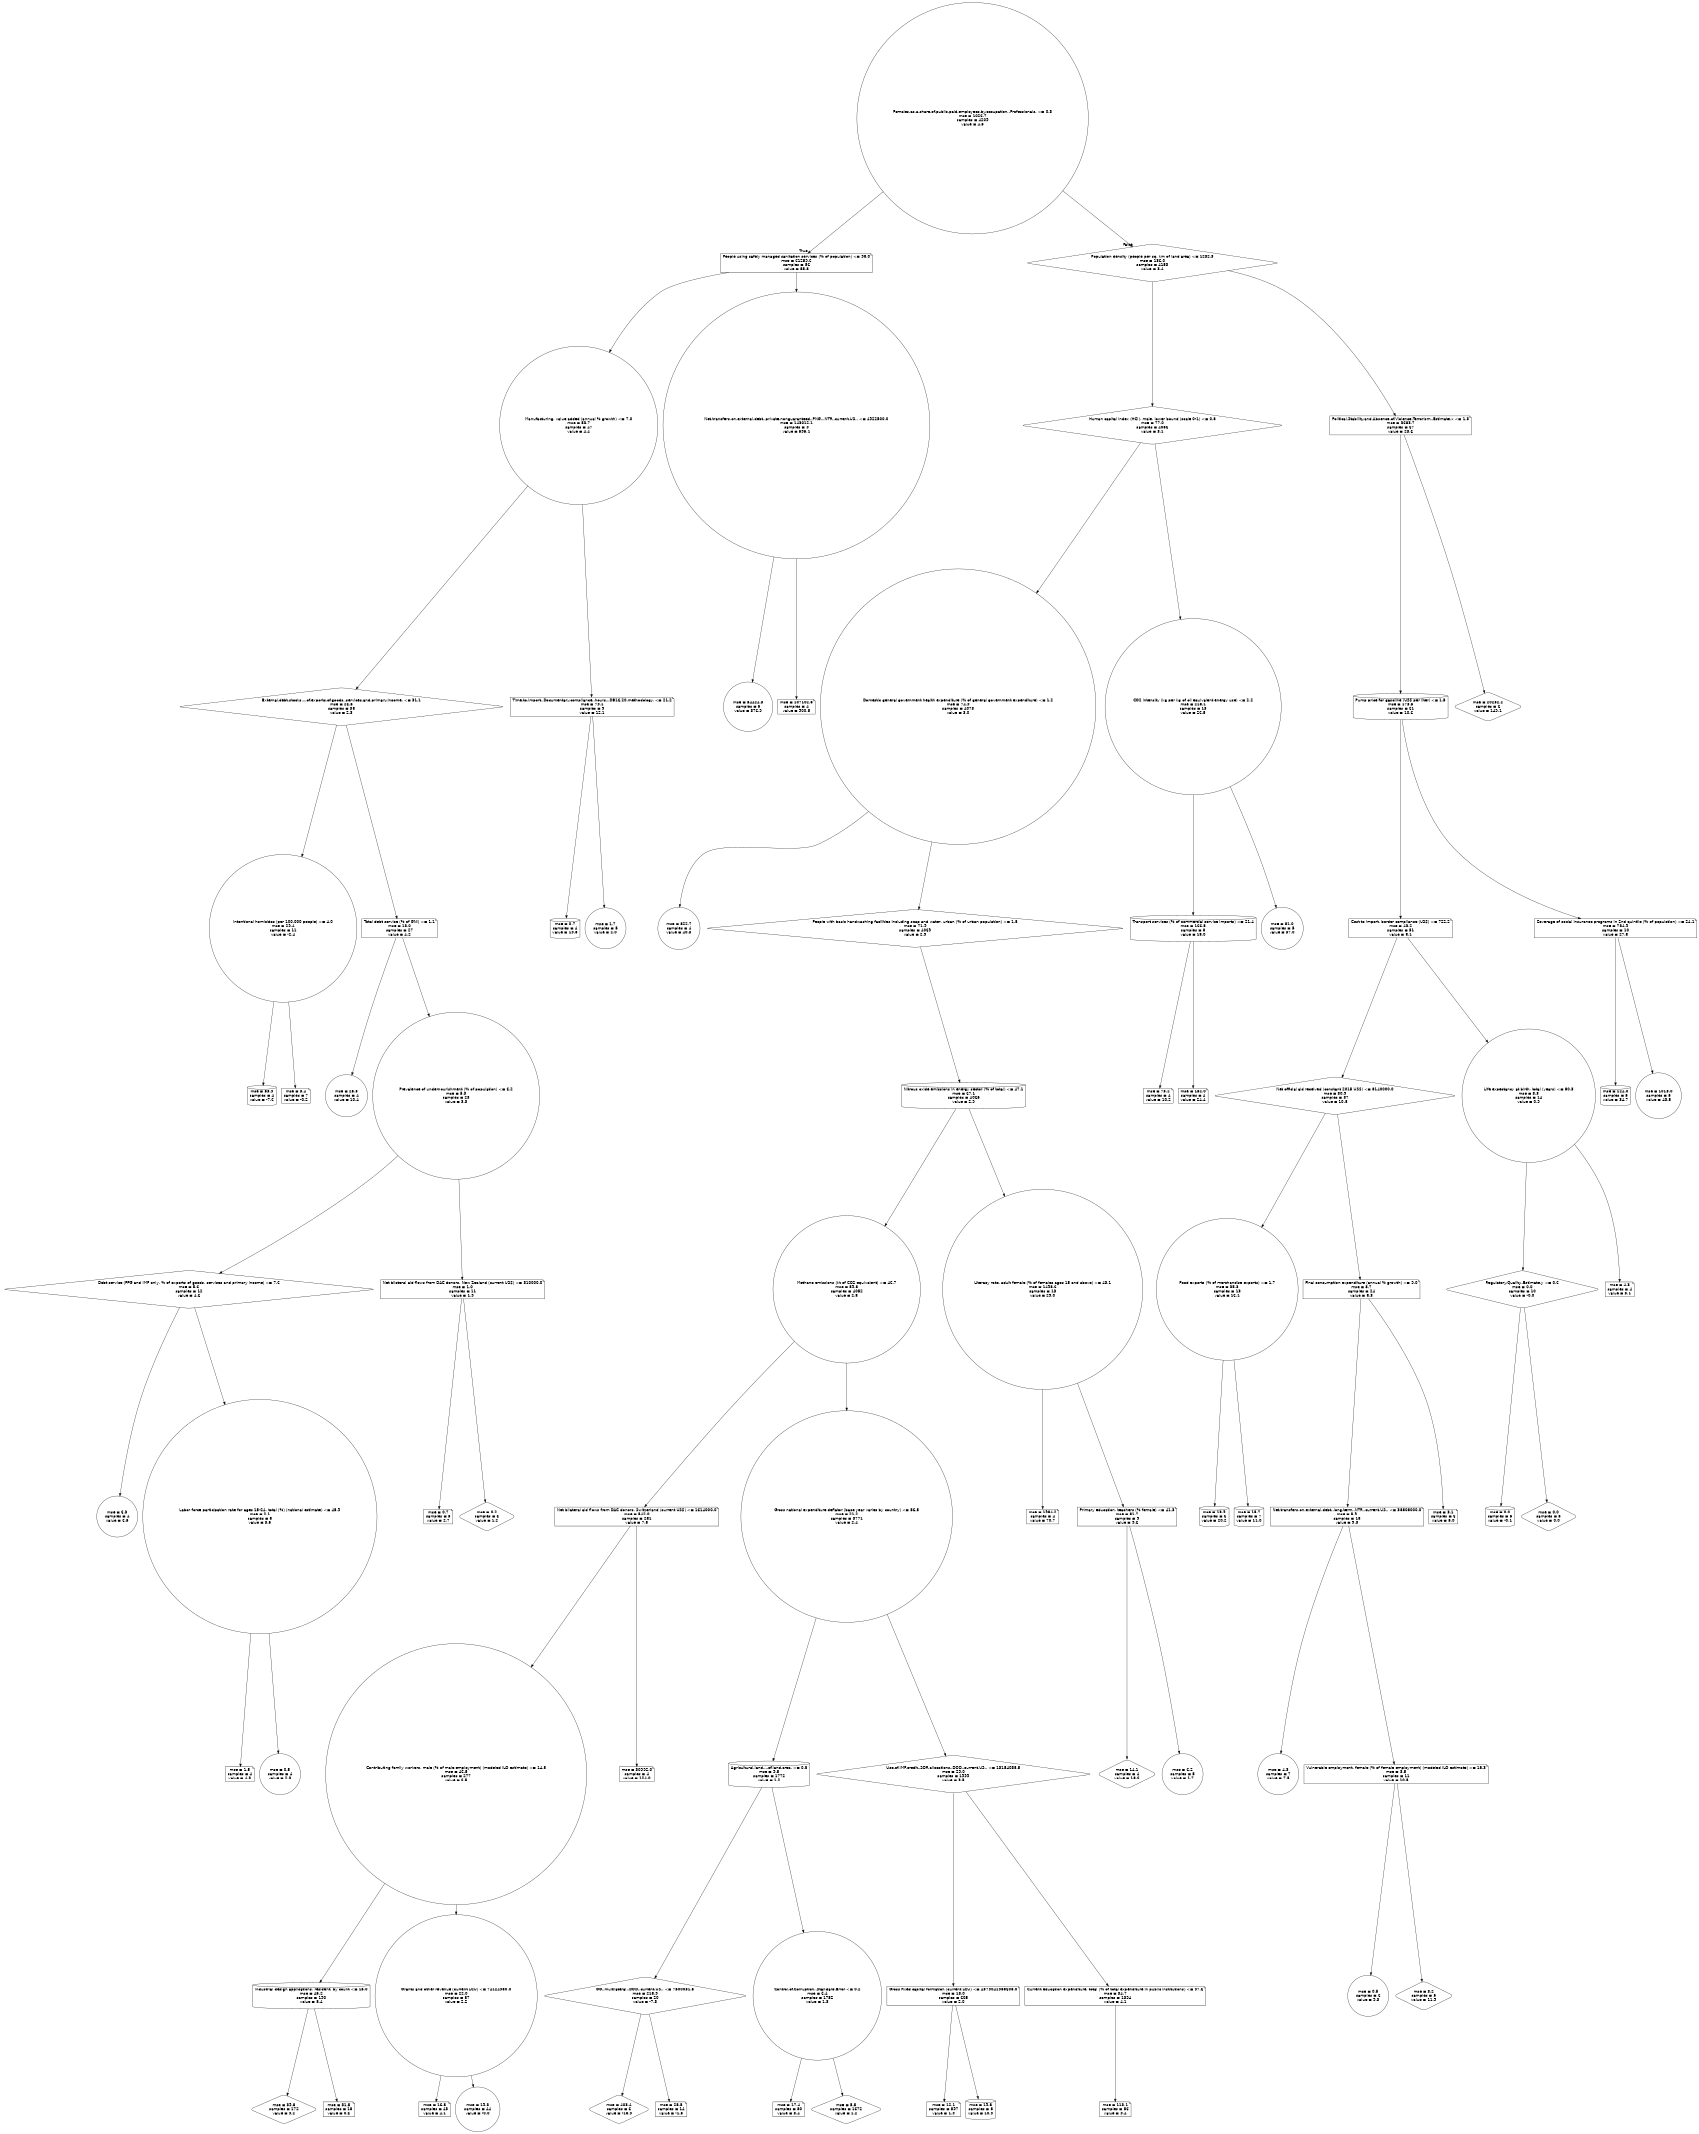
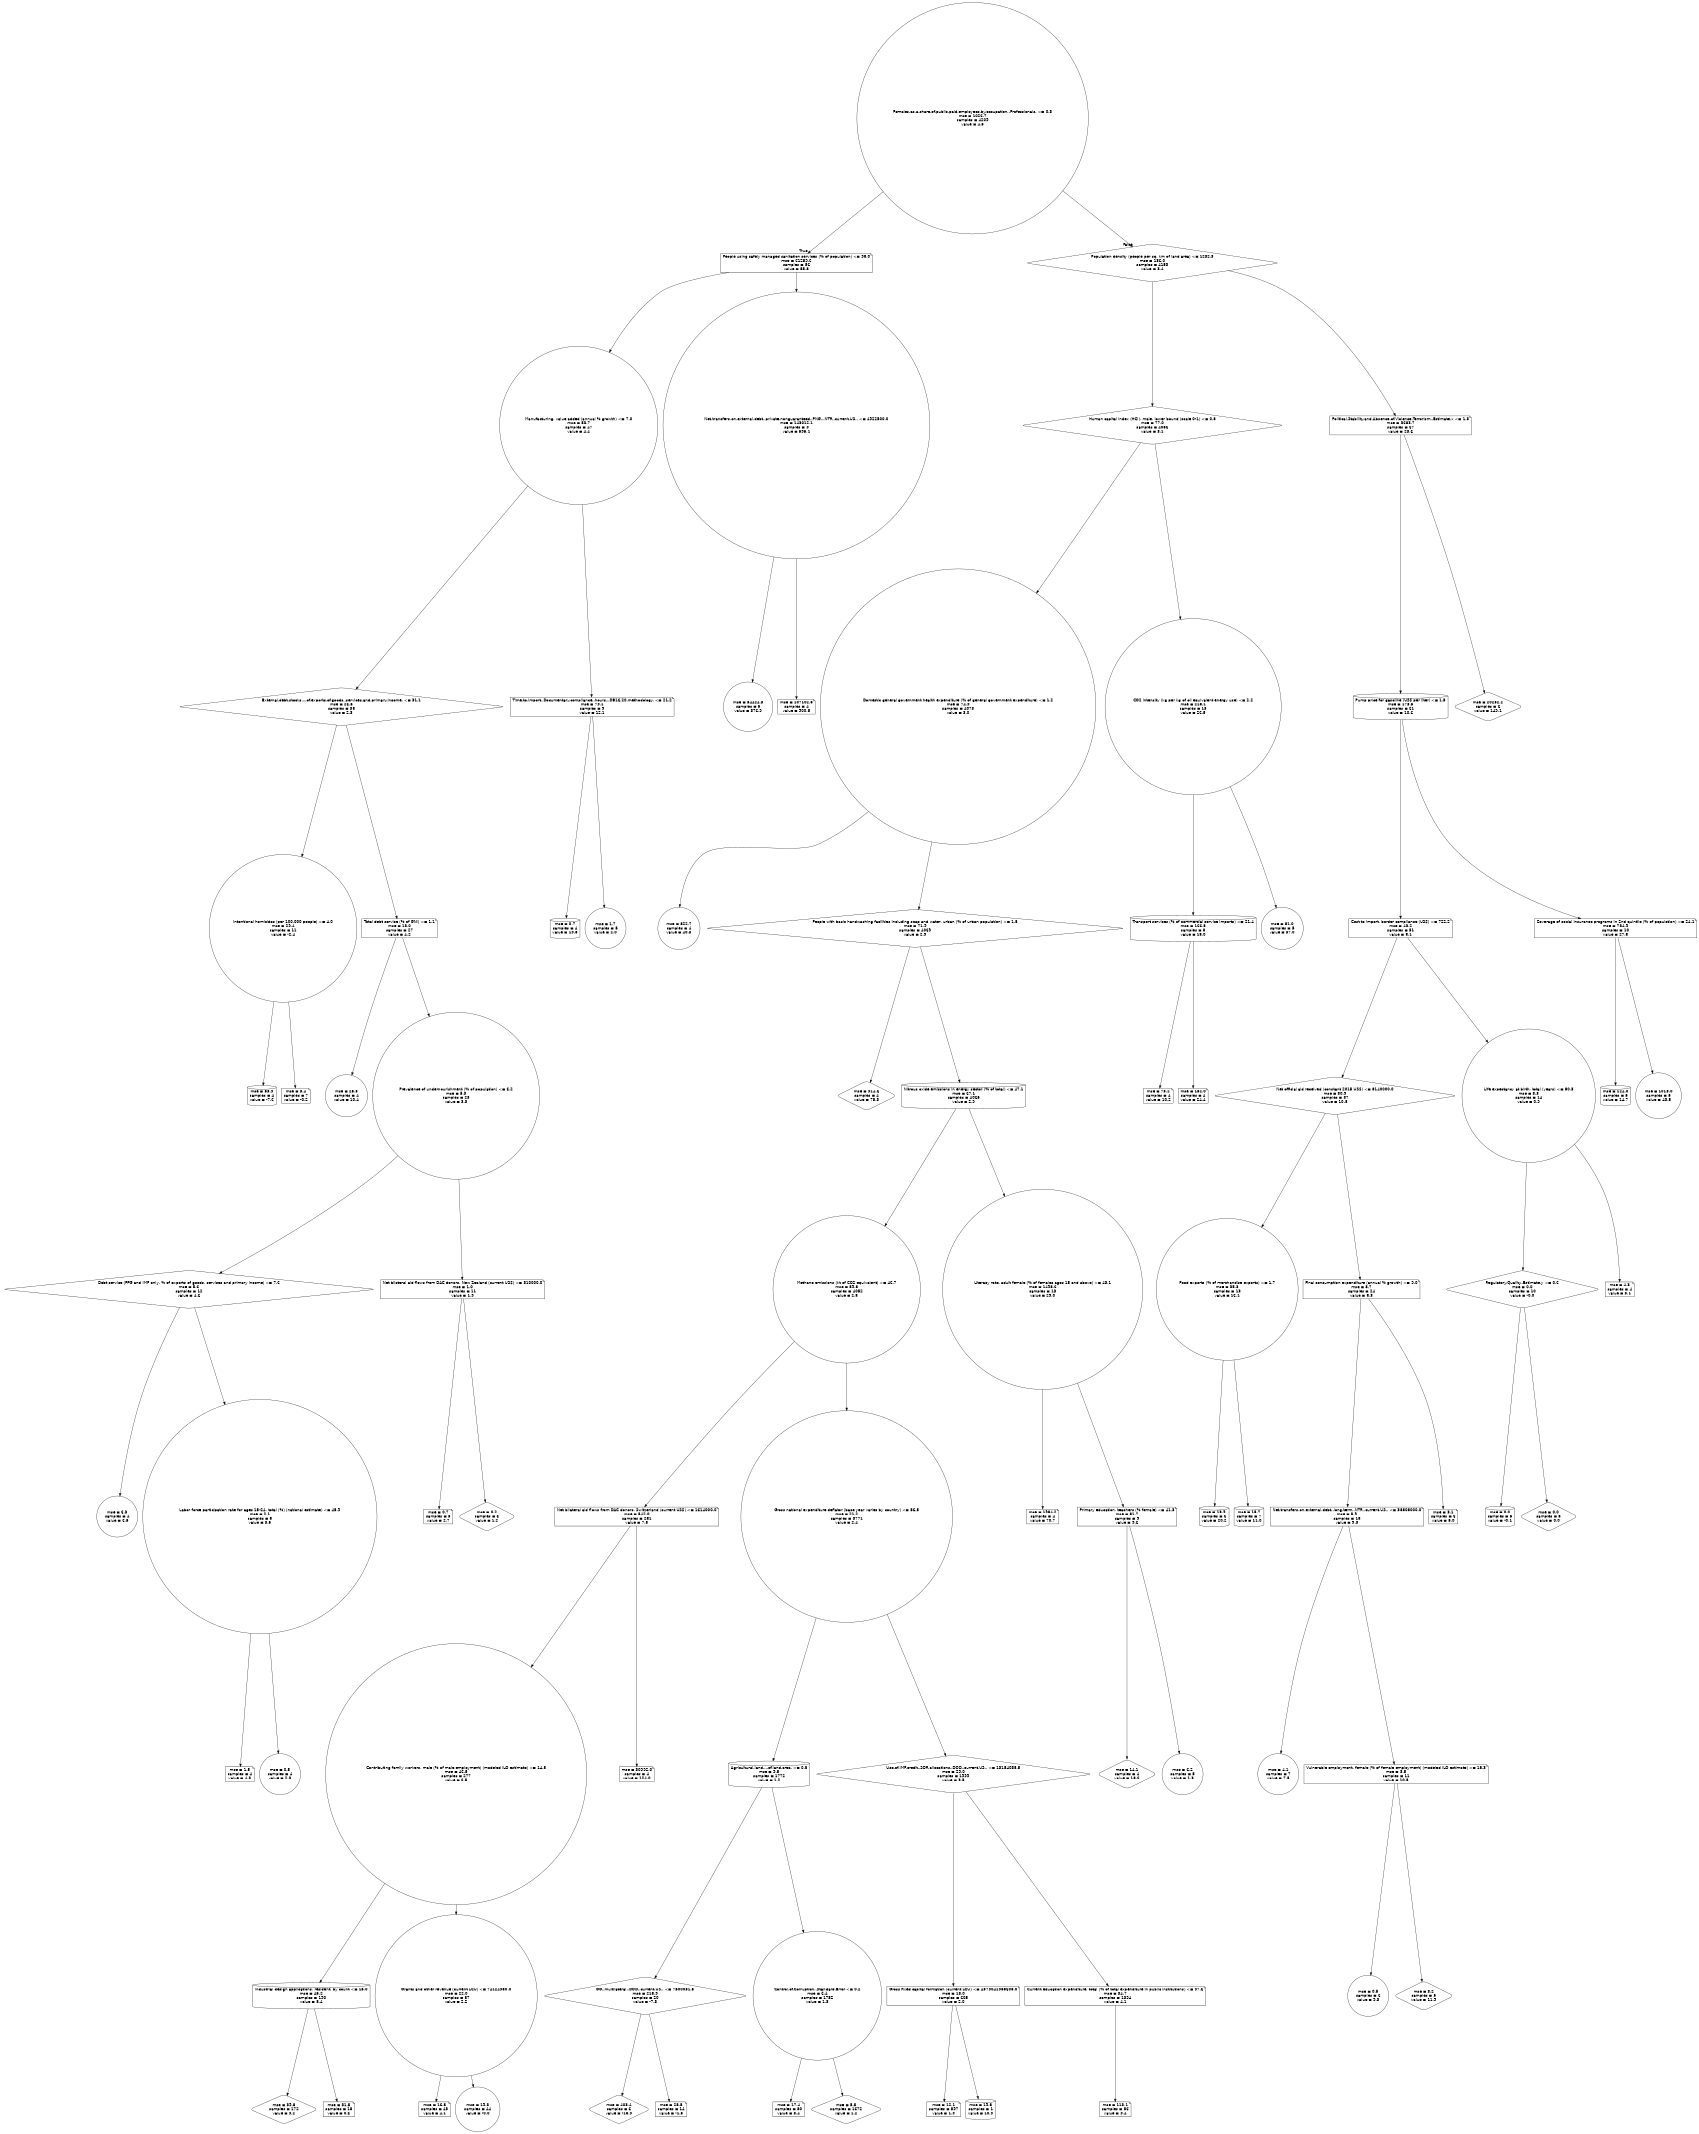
node "mse = 914.6 samples = 4 value = 75.3": added
node "mse = 124.0 samples = 5 value = 34.7": label "mse = 124.0 samples = 5 value = 34.7" -> "mse = 124.0 samples = 5 value = 14.7"
node "mse = 6.2 samples = 5 value = 1.7": label "mse = 6.2 samples = 5 value = 1.7" -> "mse = 6.2 samples = 5 value = 1.3"
node "mse = 4.3 samples = 7 value = 7.5": label "mse = 4.3 samples = 7 value = 7.5" -> "mse = 4.1 samples = 7 value = 7.5"
node "mse = 19.8 samples = 8 value = 10.9": label "mse = 19.8 samples = 8 value = 10.9" -> "mse = 19.8 samples = 1 value = 10.9"
